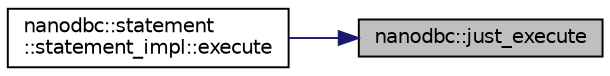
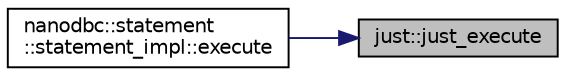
node "nanodbc::just_execute": label "nanodbc::just_execute" -> "just::just_execute"
